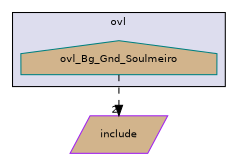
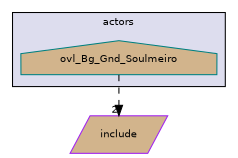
cluster "ovl": label "ovl" -> "actors"
